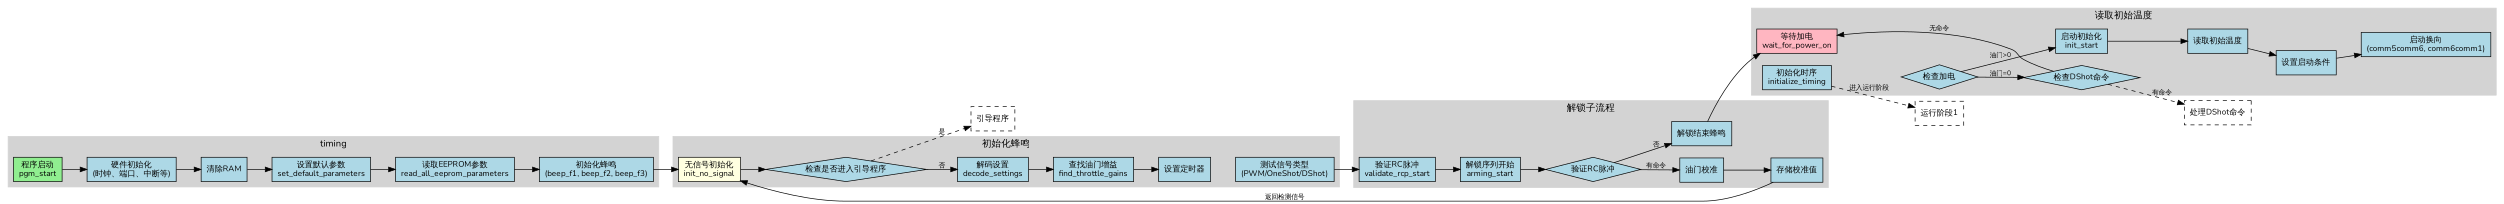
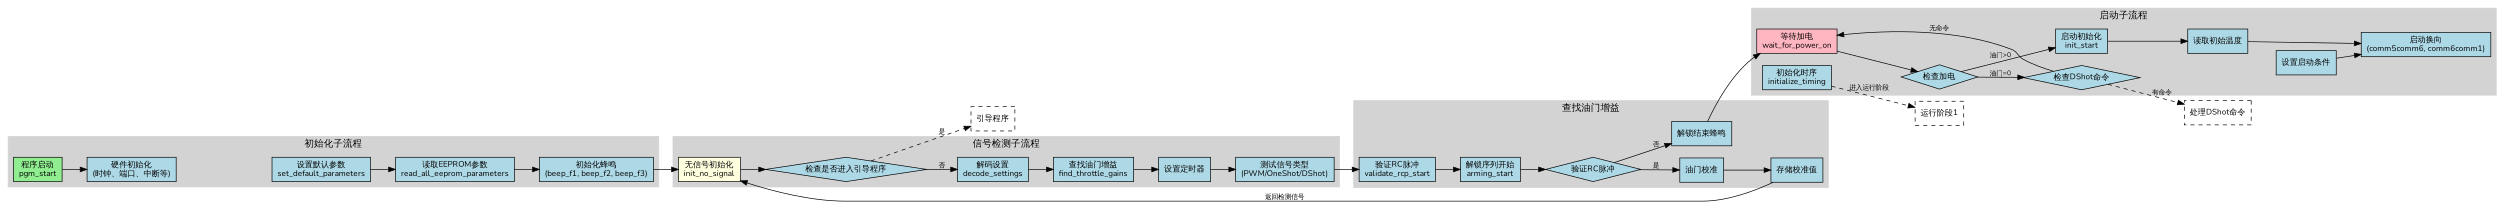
cluster "读取初始温度": label "读取初始温度" -> "启动子流程"
edge "读取初始温度" -> "设置启动条件": now "读取初始温度" -> "启动换向 (comm5comm6, comm6comm1)"
edge "等待加电 wait_for_power_on" -> "检查加电": added
cluster "解锁子流程": label "解锁子流程" -> "查找油门增益"
cluster "timing": label "timing" -> "初始化子流程"
cluster "初始化蜂鸣": label "初始化蜂鸣" -> "信号检测子流程"
edge "验证RC脉冲" -> "油门校准": label "有命令" -> "是"
node "清除RAM": removed
edge "设置定时器" -> "测试信号类型 (PWM/OneShot/DShot)": added
